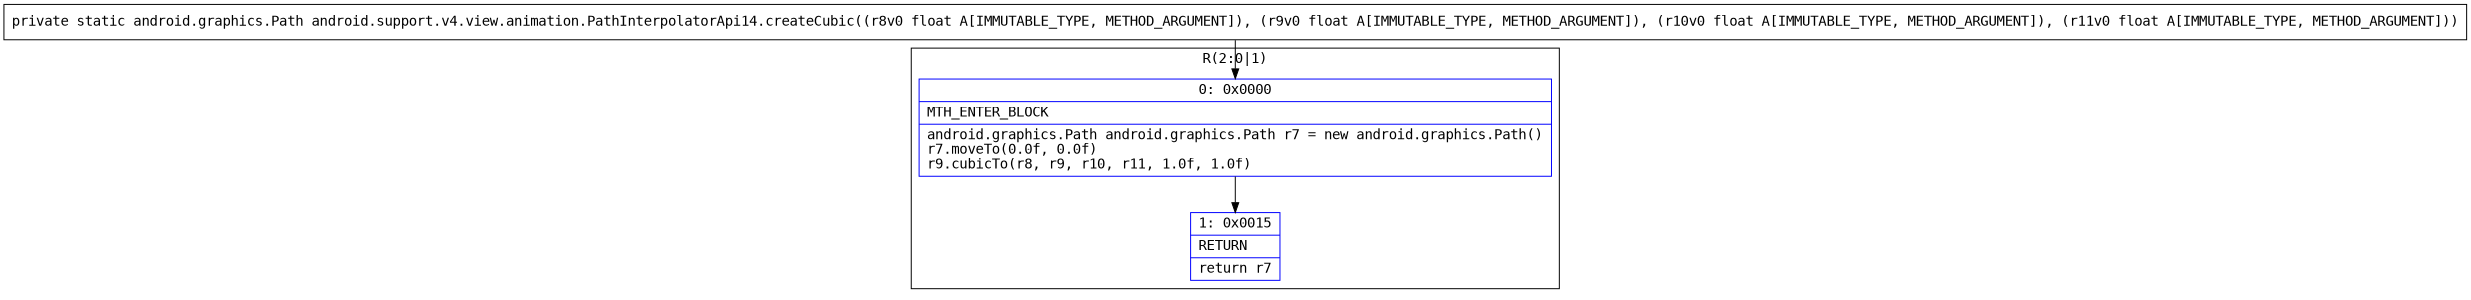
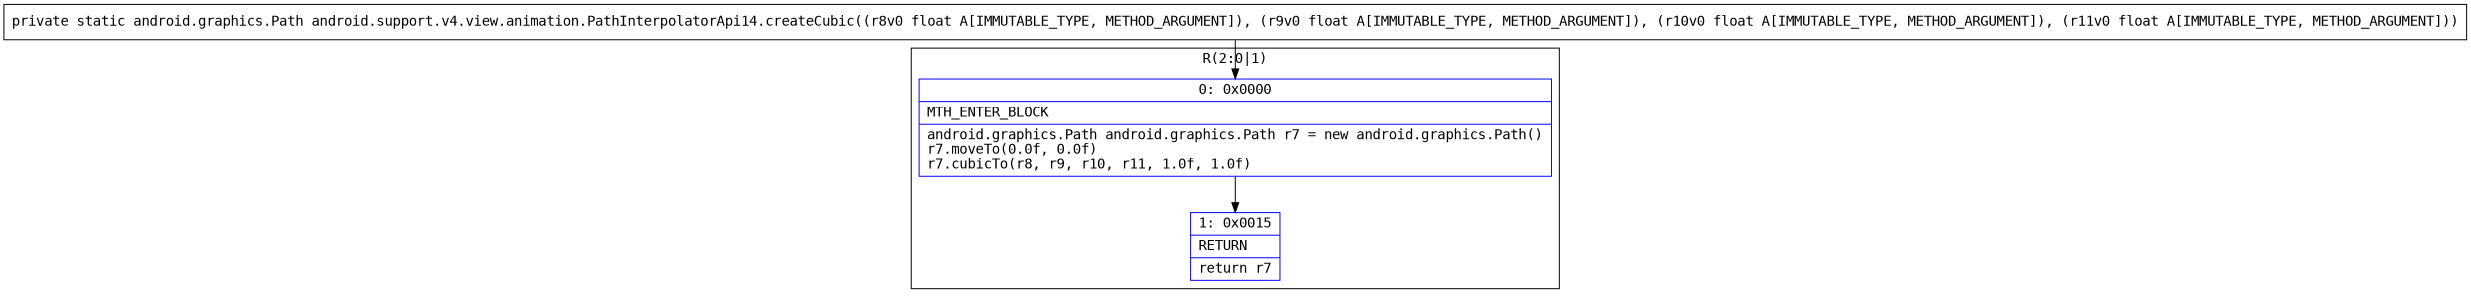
node "0: 0x0000": text "r9.cubicTo(r8, r9, r10, r11, 1.0f, 1.0f)" -> "r7.cubicTo(r8, r9, r10, r11, 1.0f, 1.0f)"
